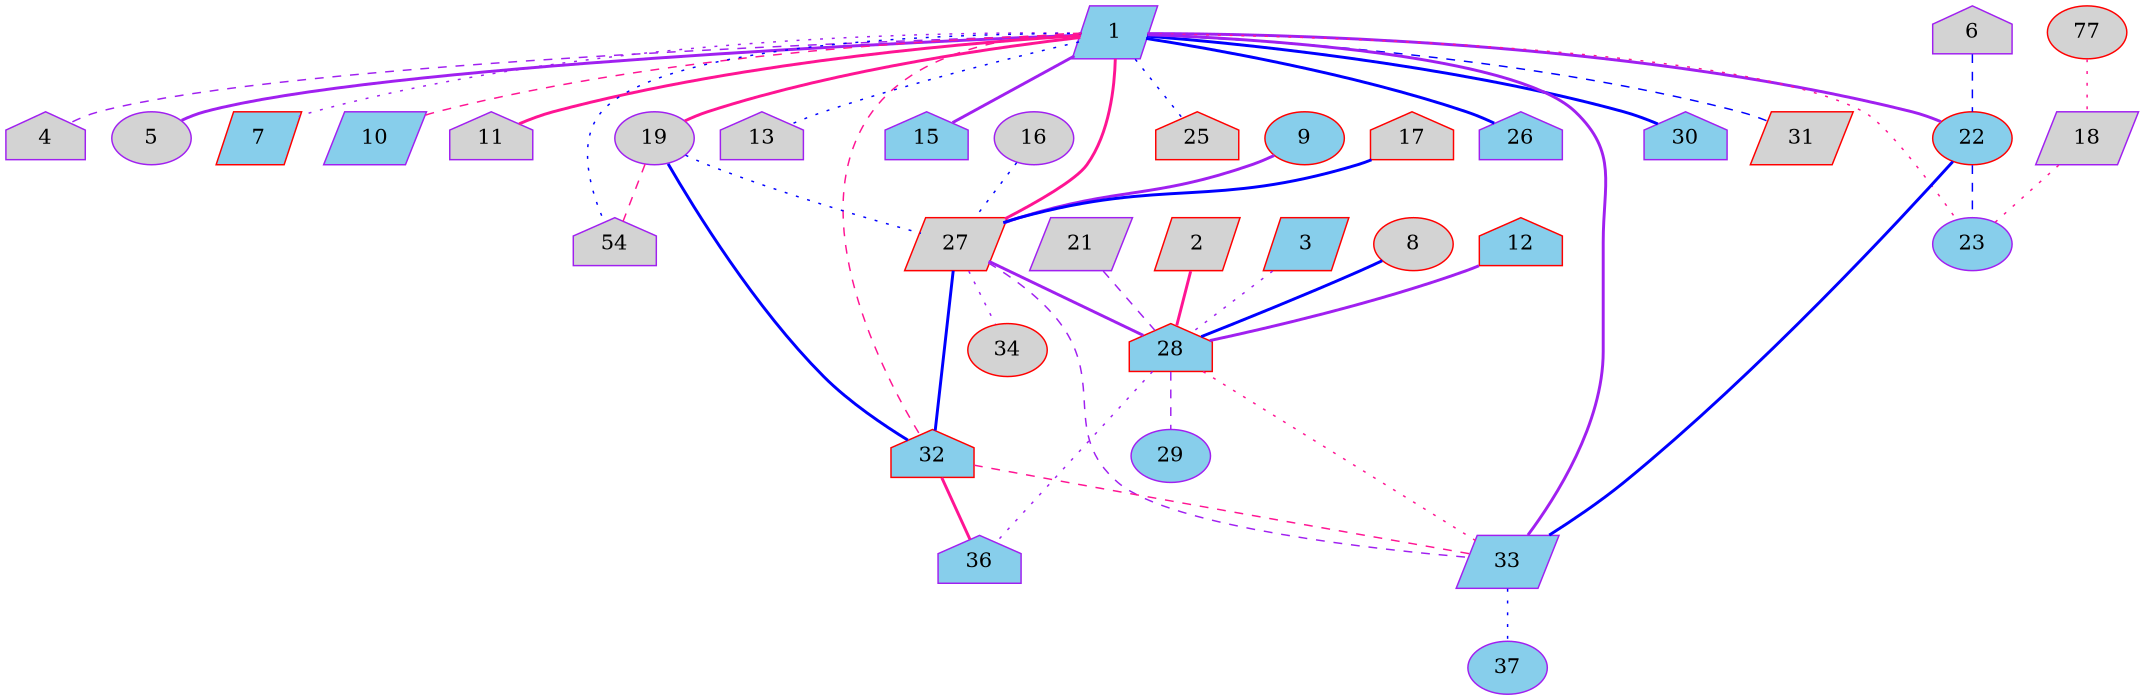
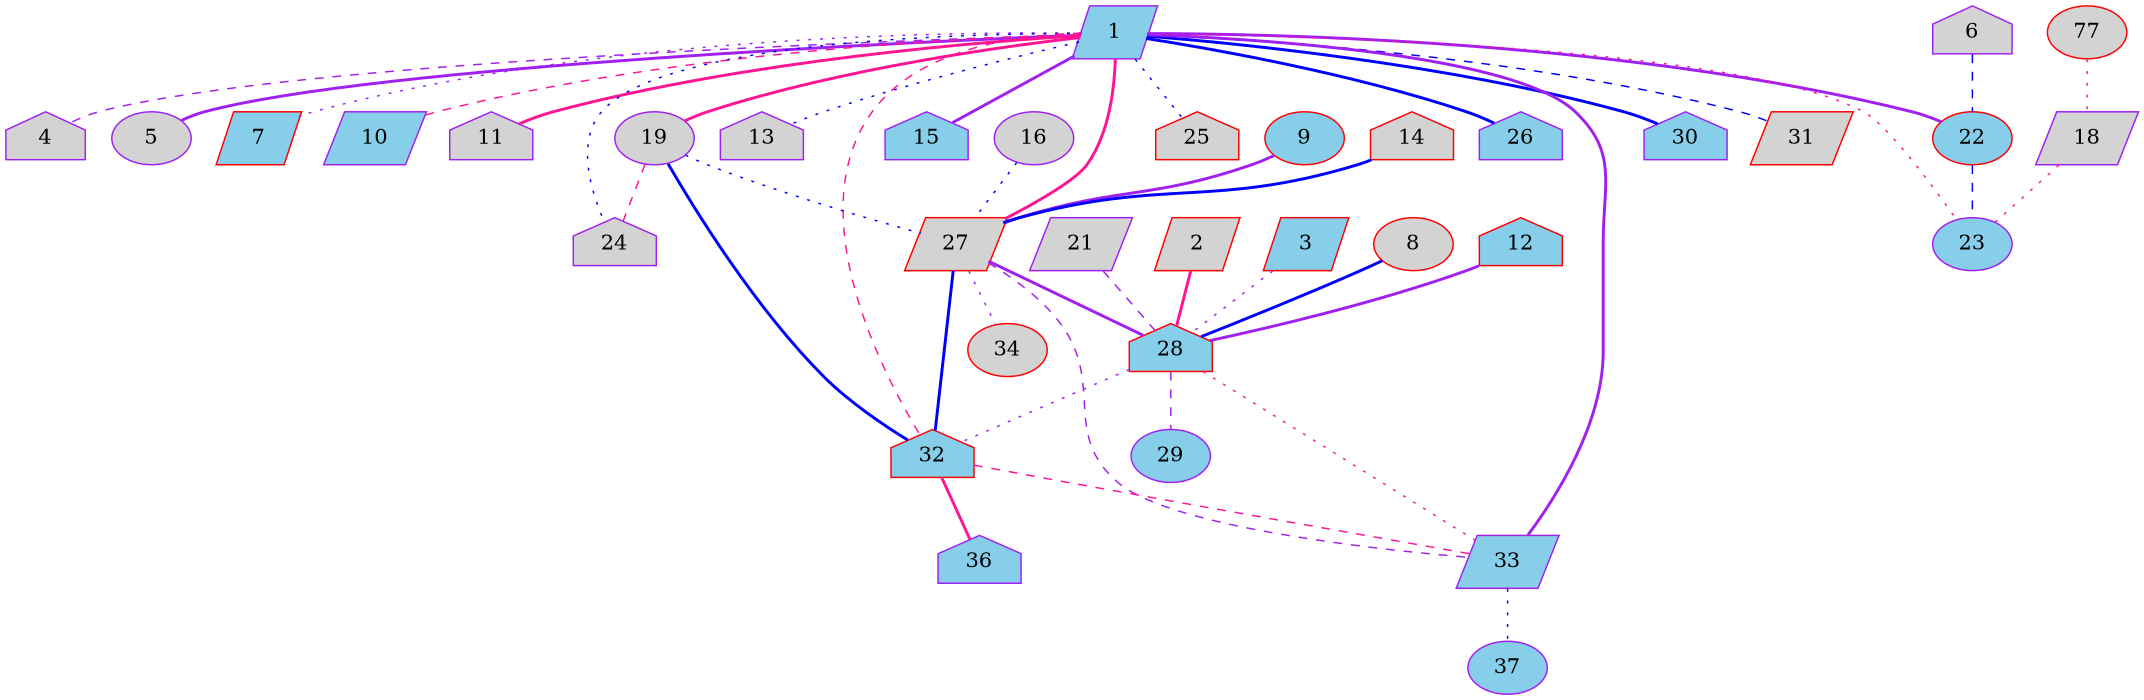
node "17": label "17" -> "14"
node "54": label "54" -> "24"
edge "22" -- "33": removed
edge "28" -- "36": now "28" -- "32"
